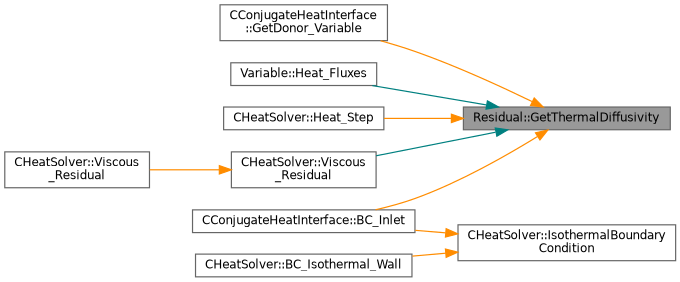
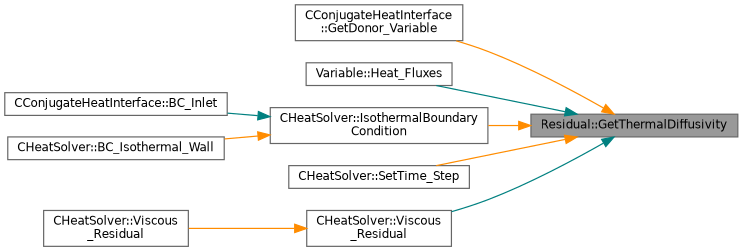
node "CHeatSolver::Heat_Step": label "CHeatSolver::Heat_Step" -> "CHeatSolver::SetTime_Step"
edge "CConjugateHeatInterface::BC_Inlet" -> "Residual::GetThermalDiffusivity": now "CHeatSolver::IsothermalBoundary Condition" -> "Residual::GetThermalDiffusivity"
edge "CConjugateHeatInterface::BC_Inlet" -> "CHeatSolver::IsothermalBoundary Condition": color darkorange -> teal
